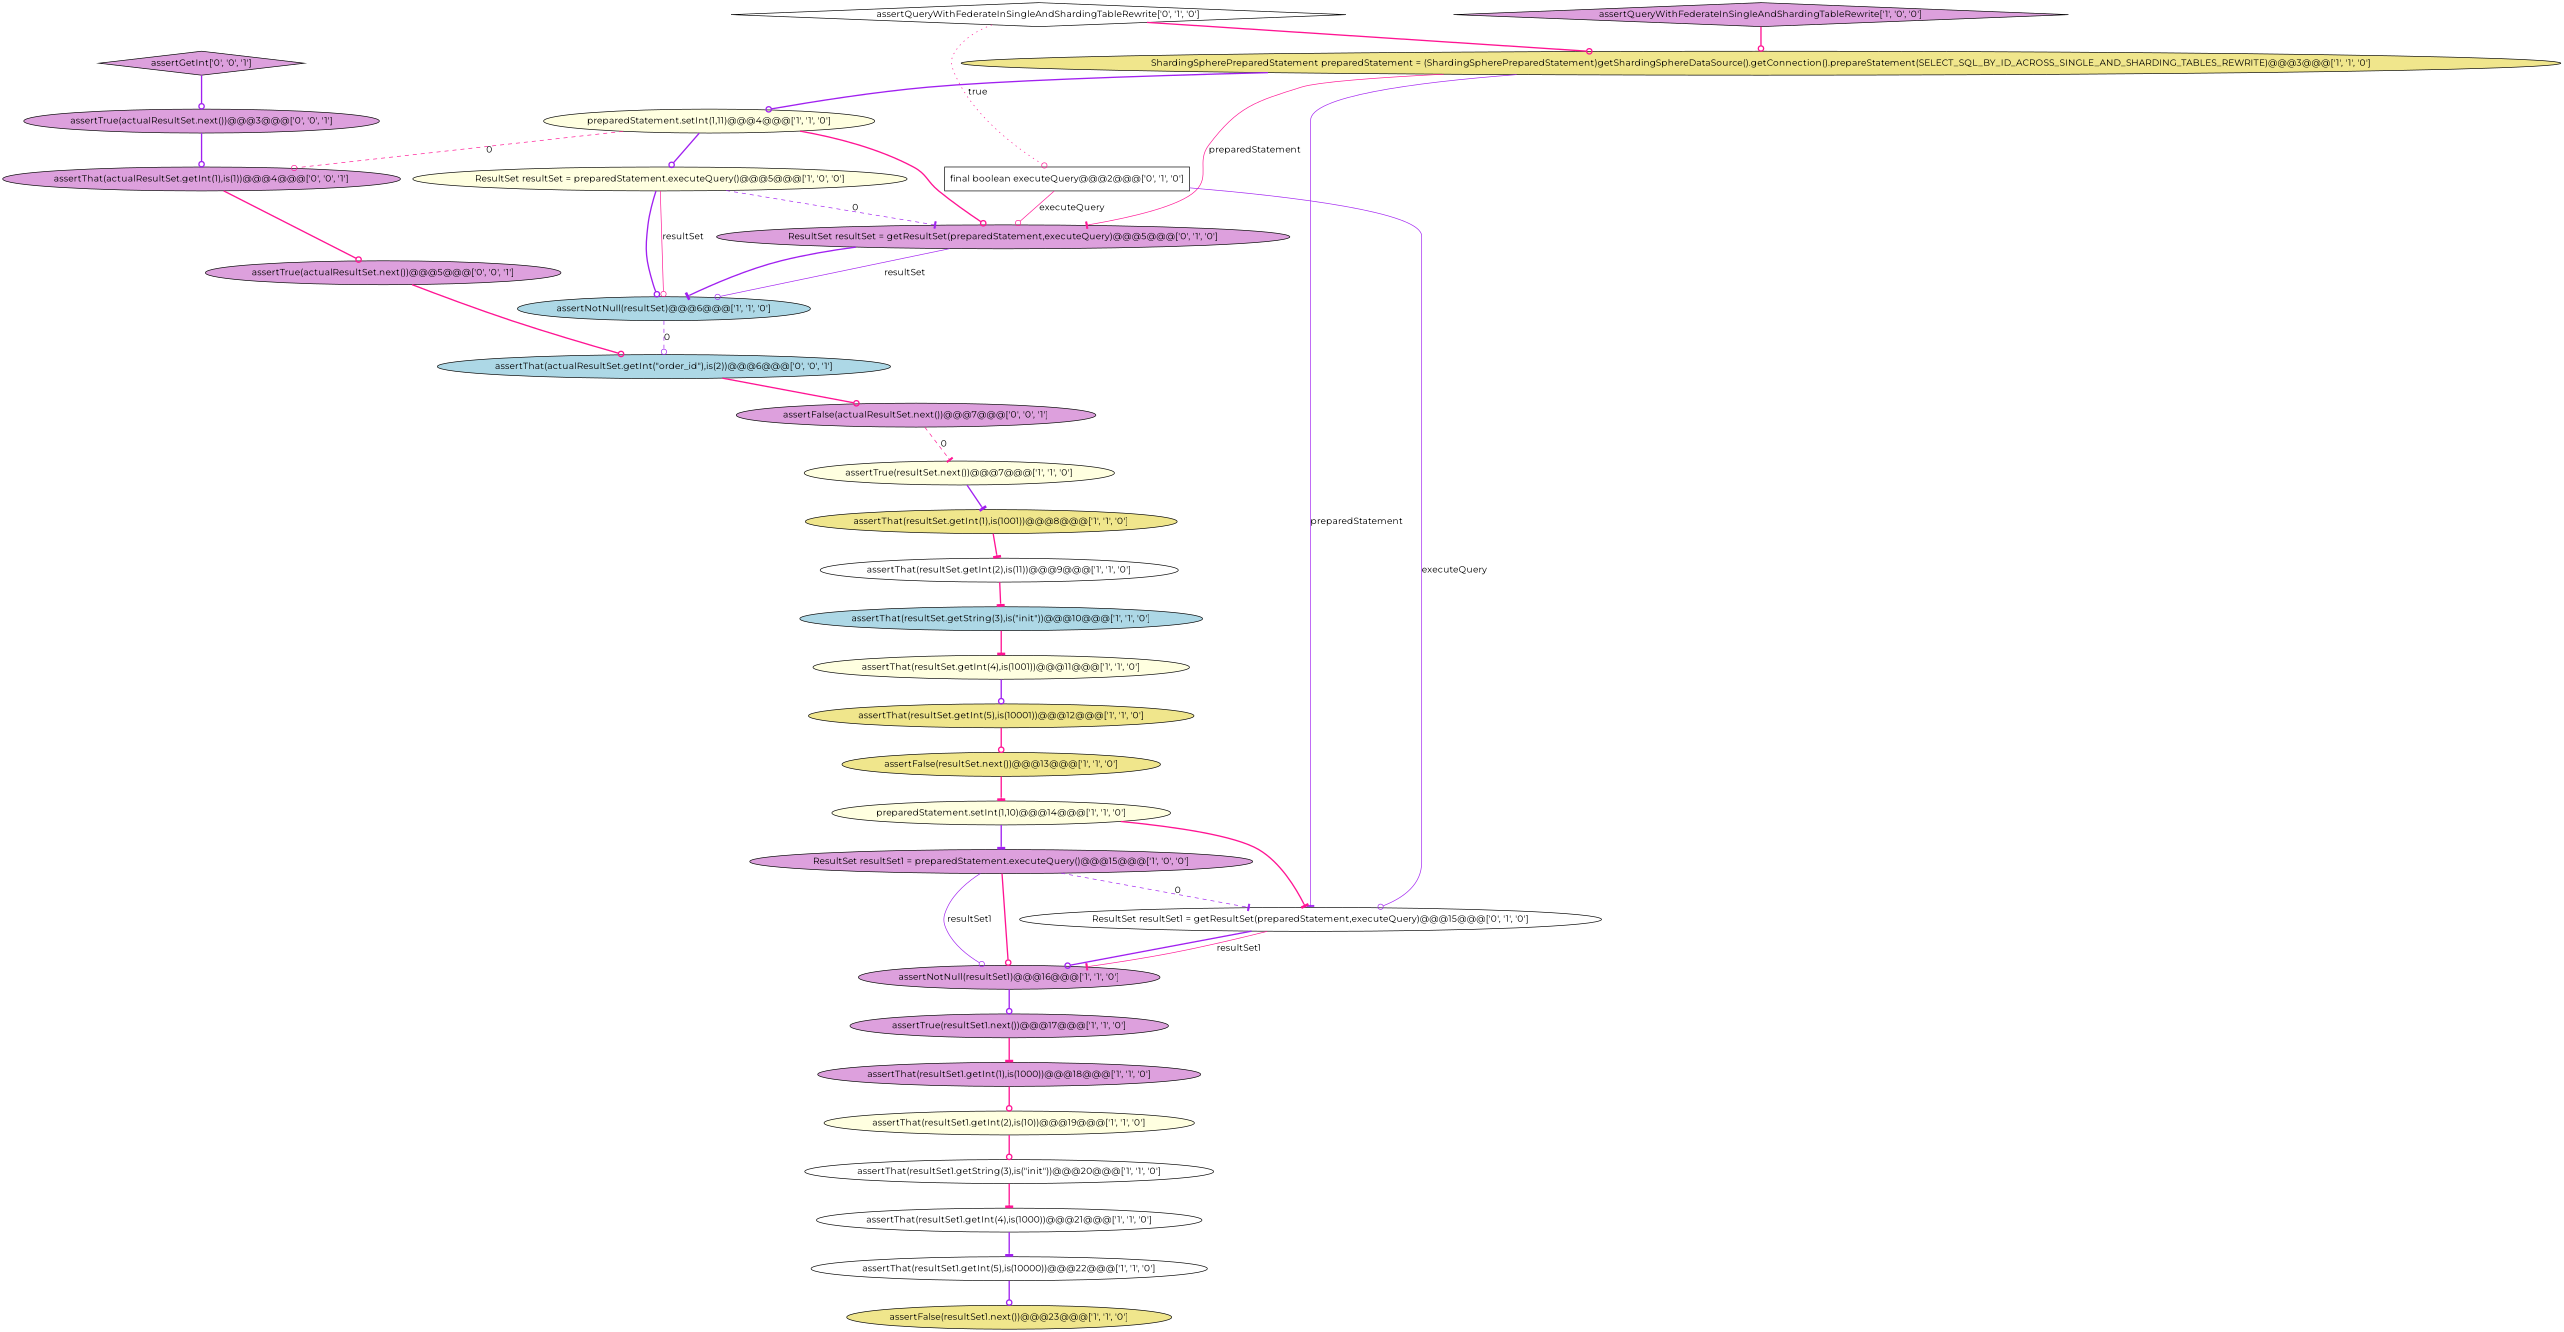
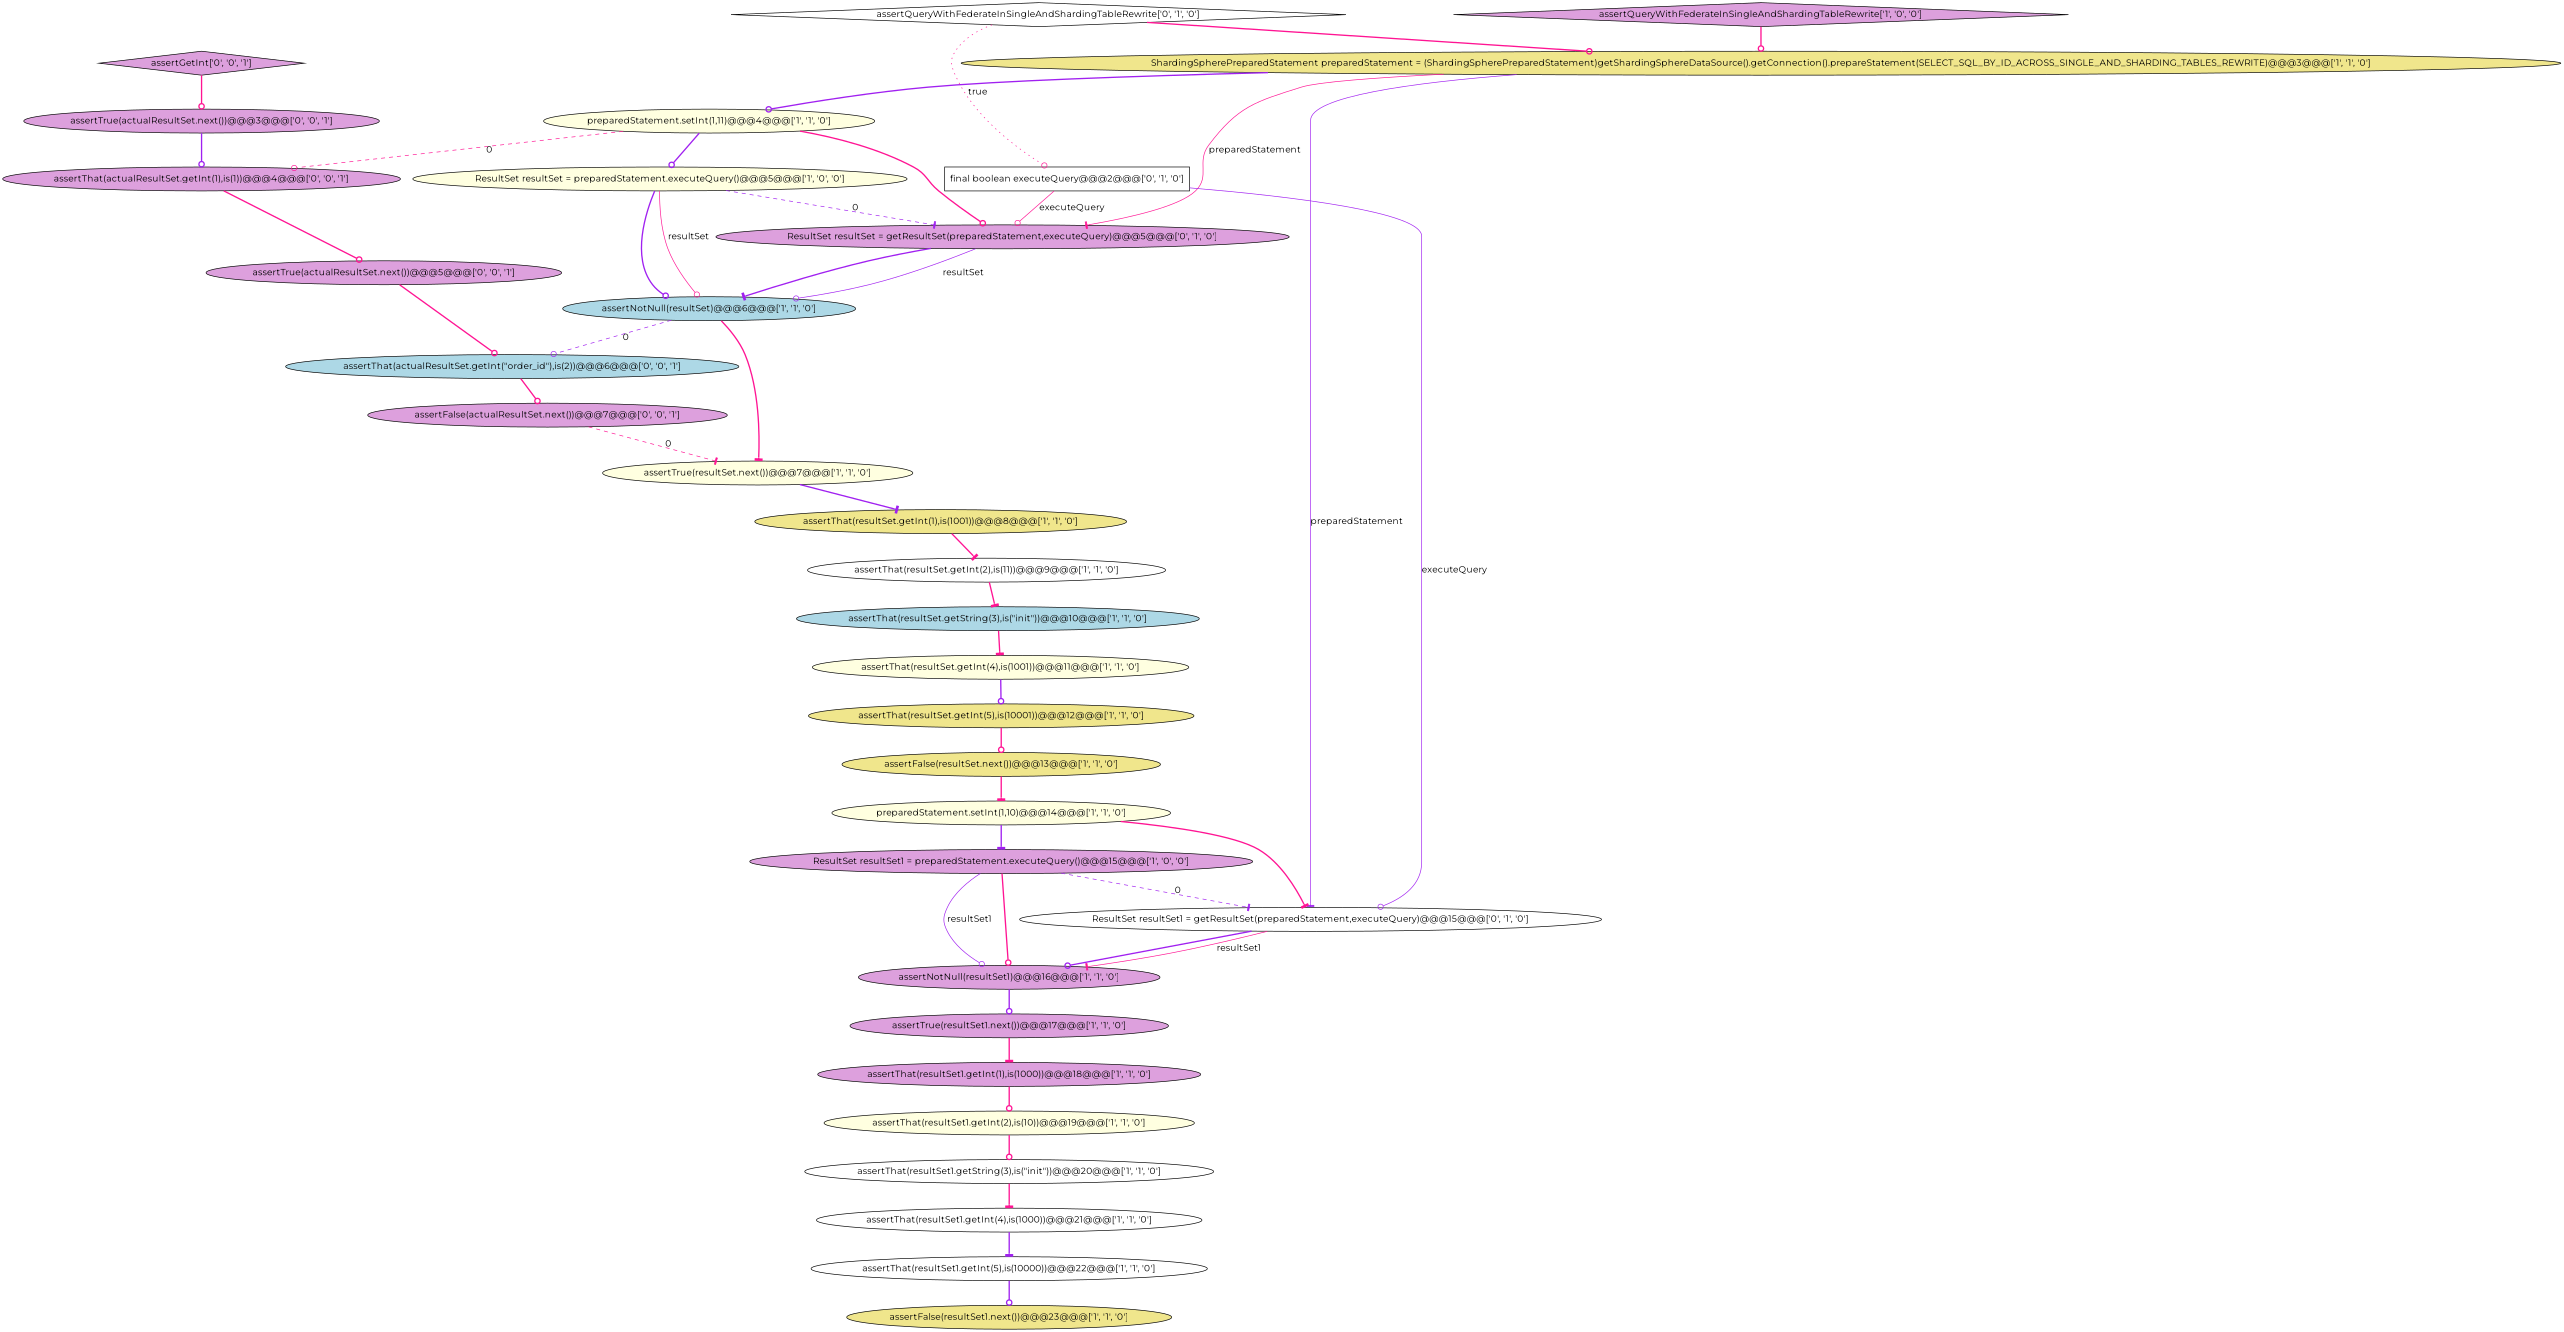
edge "assertGetInt['0', '0', '1']" -> "assertTrue(actualResultSet.next())@@@3@@@['0', '0', '1']": color purple -> deeppink
edge "assertNotNull(resultSet)@@@6@@@['1', '1', '0']" -> "assertTrue(resultSet.next())@@@7@@@['1', '1', '0']": added
